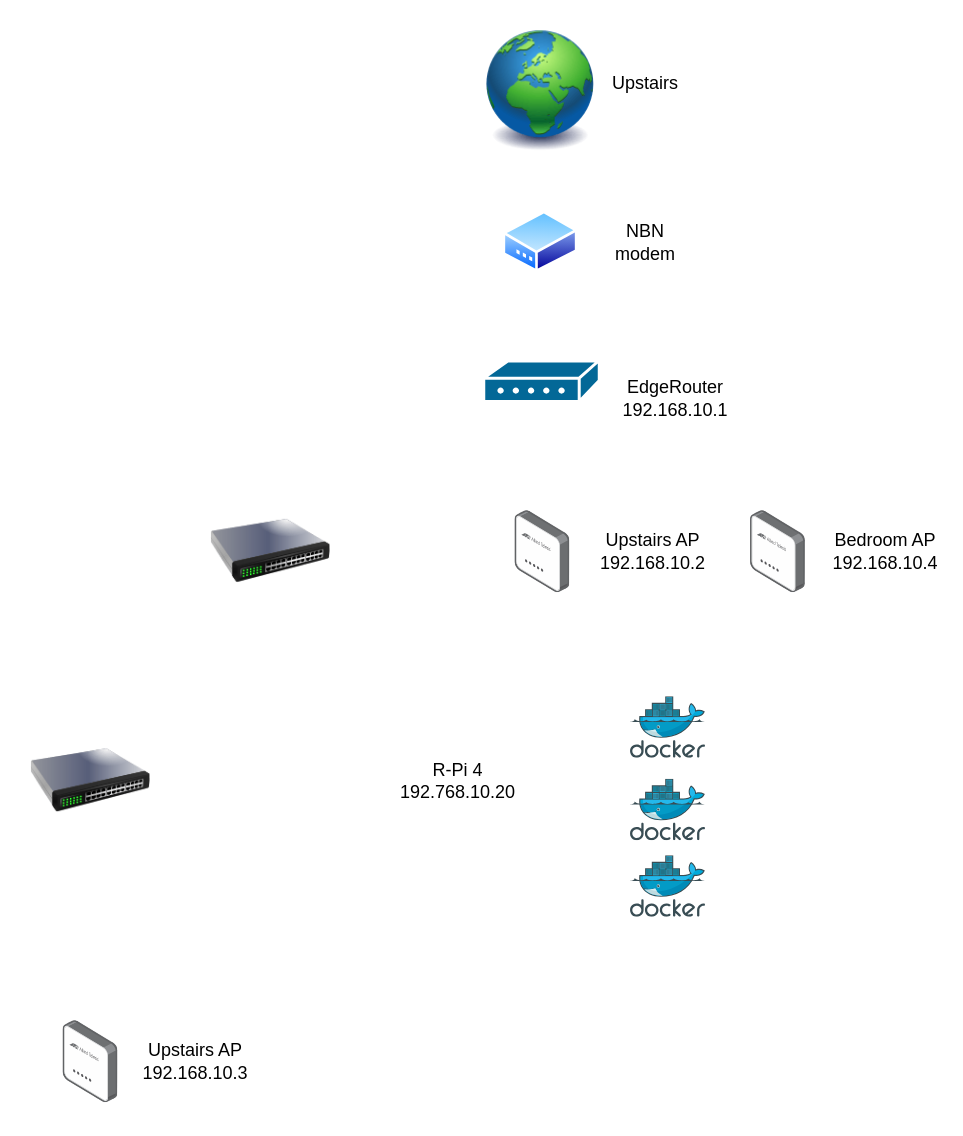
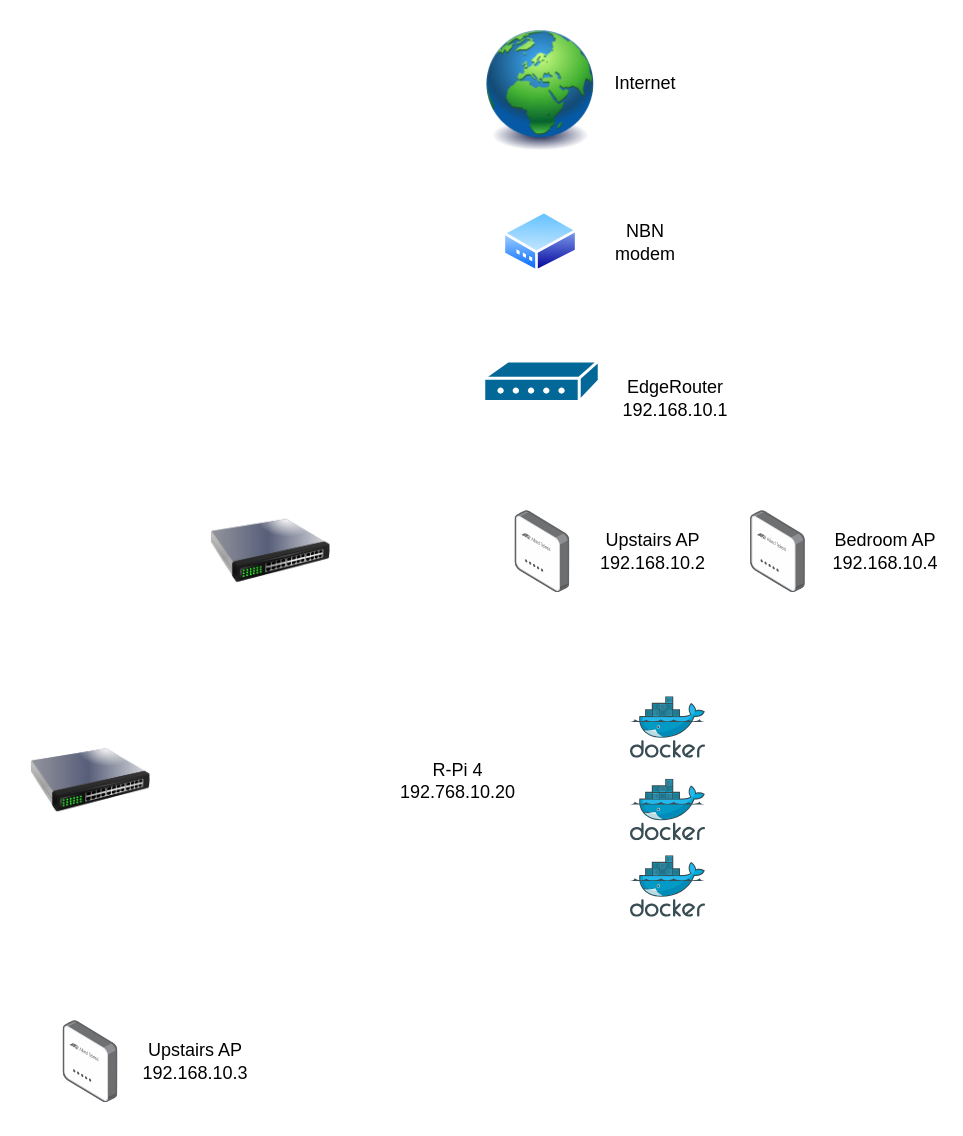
node "Upstairs": label "Upstairs" -> "Internet"
